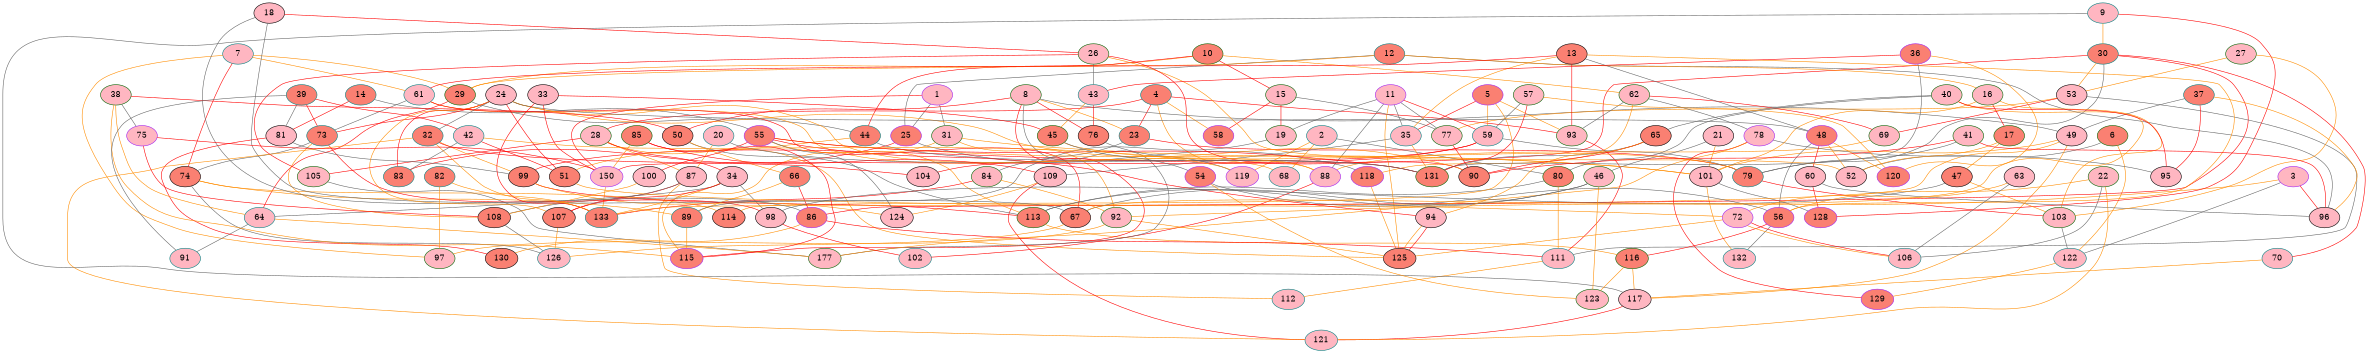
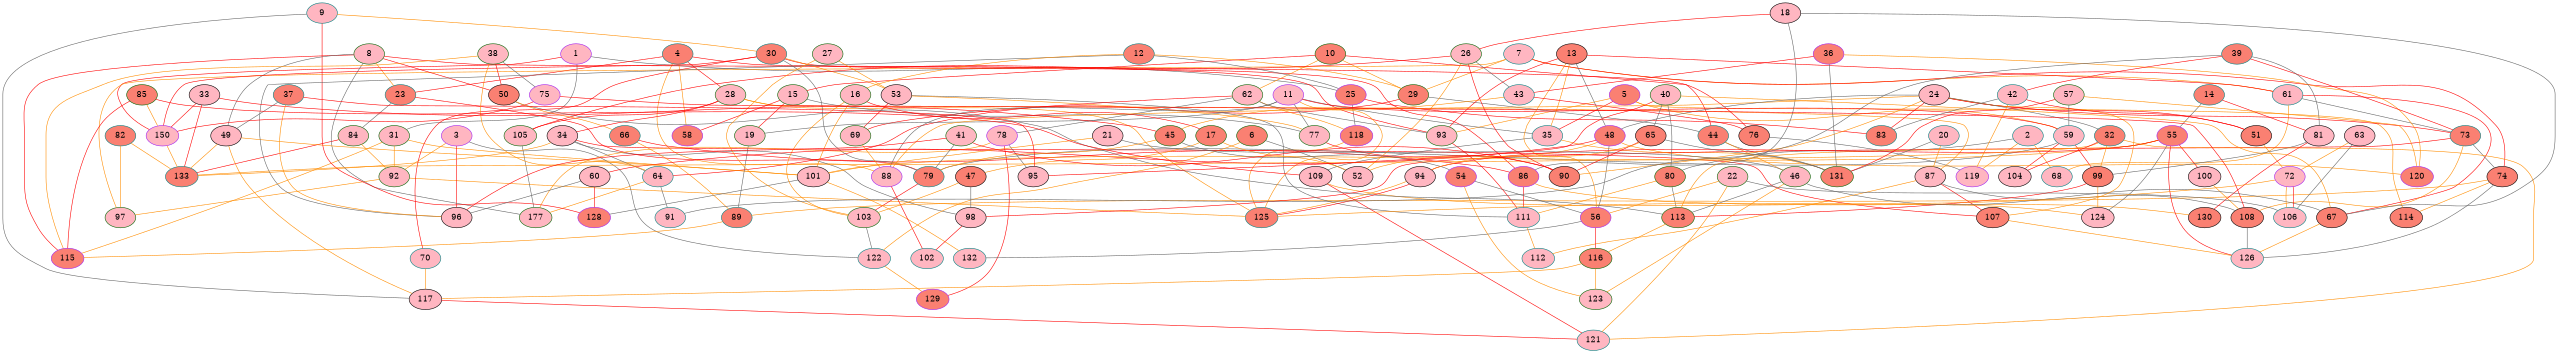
edge "44" -- "51": now "44" -- "46"
edge "55" -- "131": now "55" -- "126"
node "125": color black -> teal
